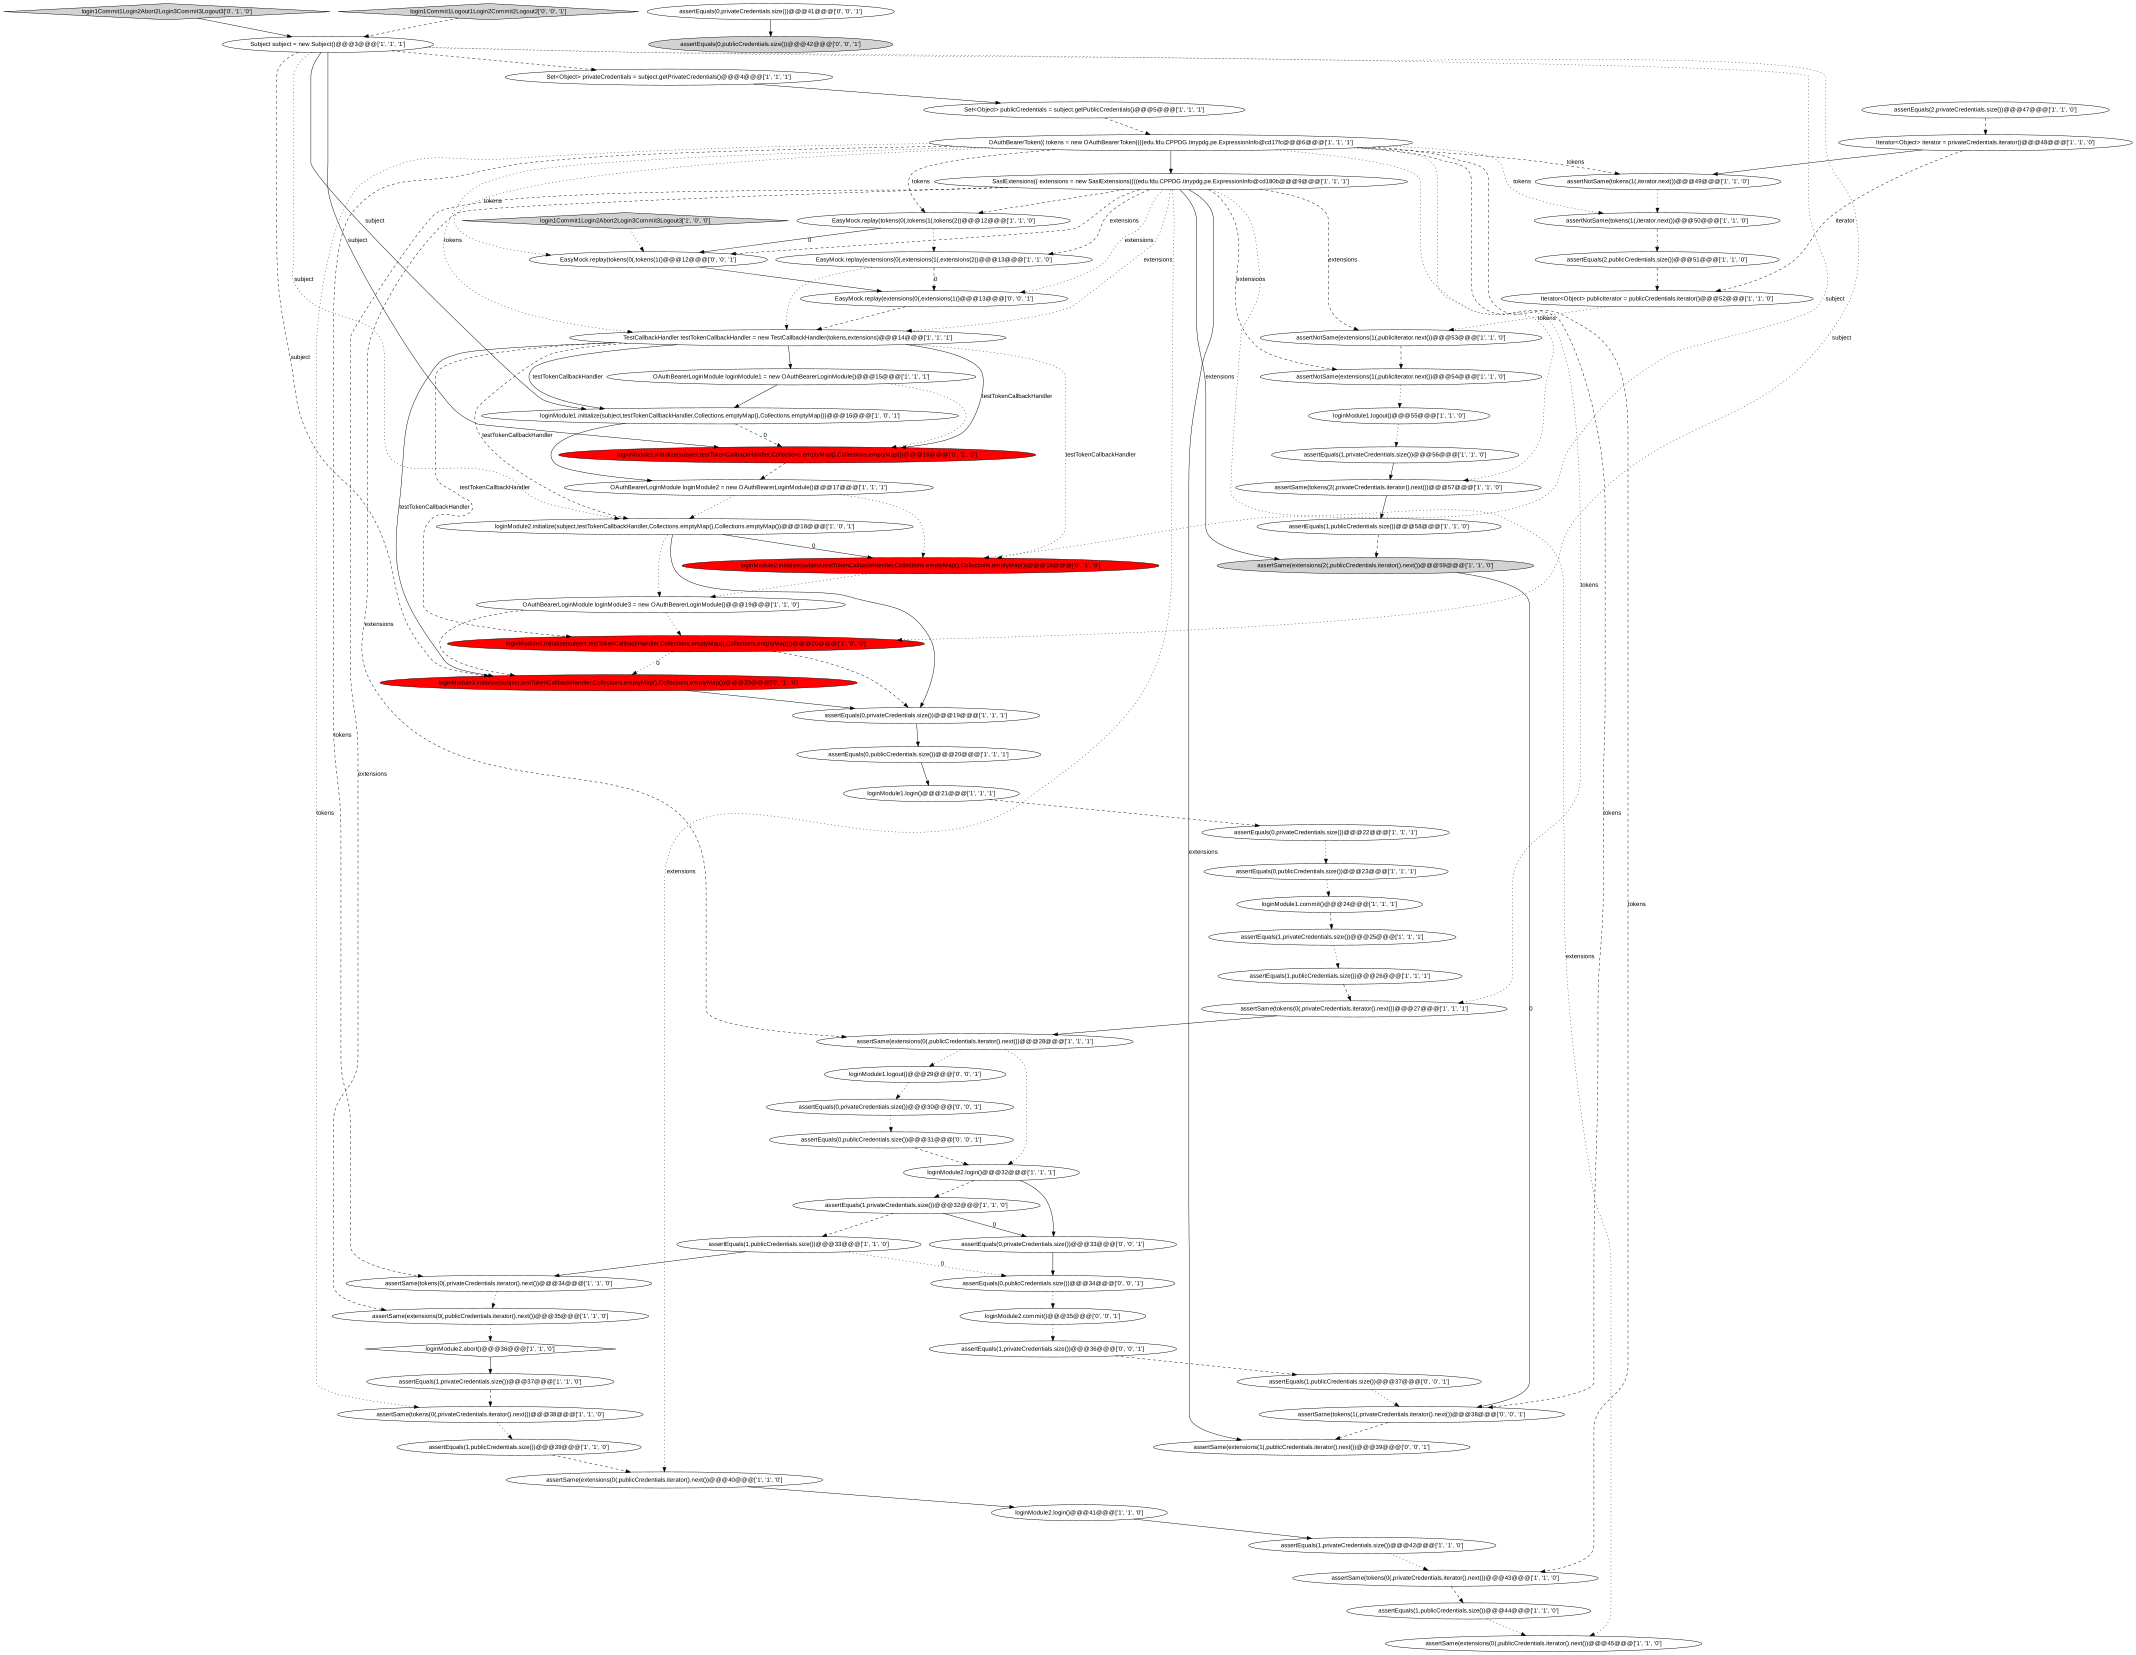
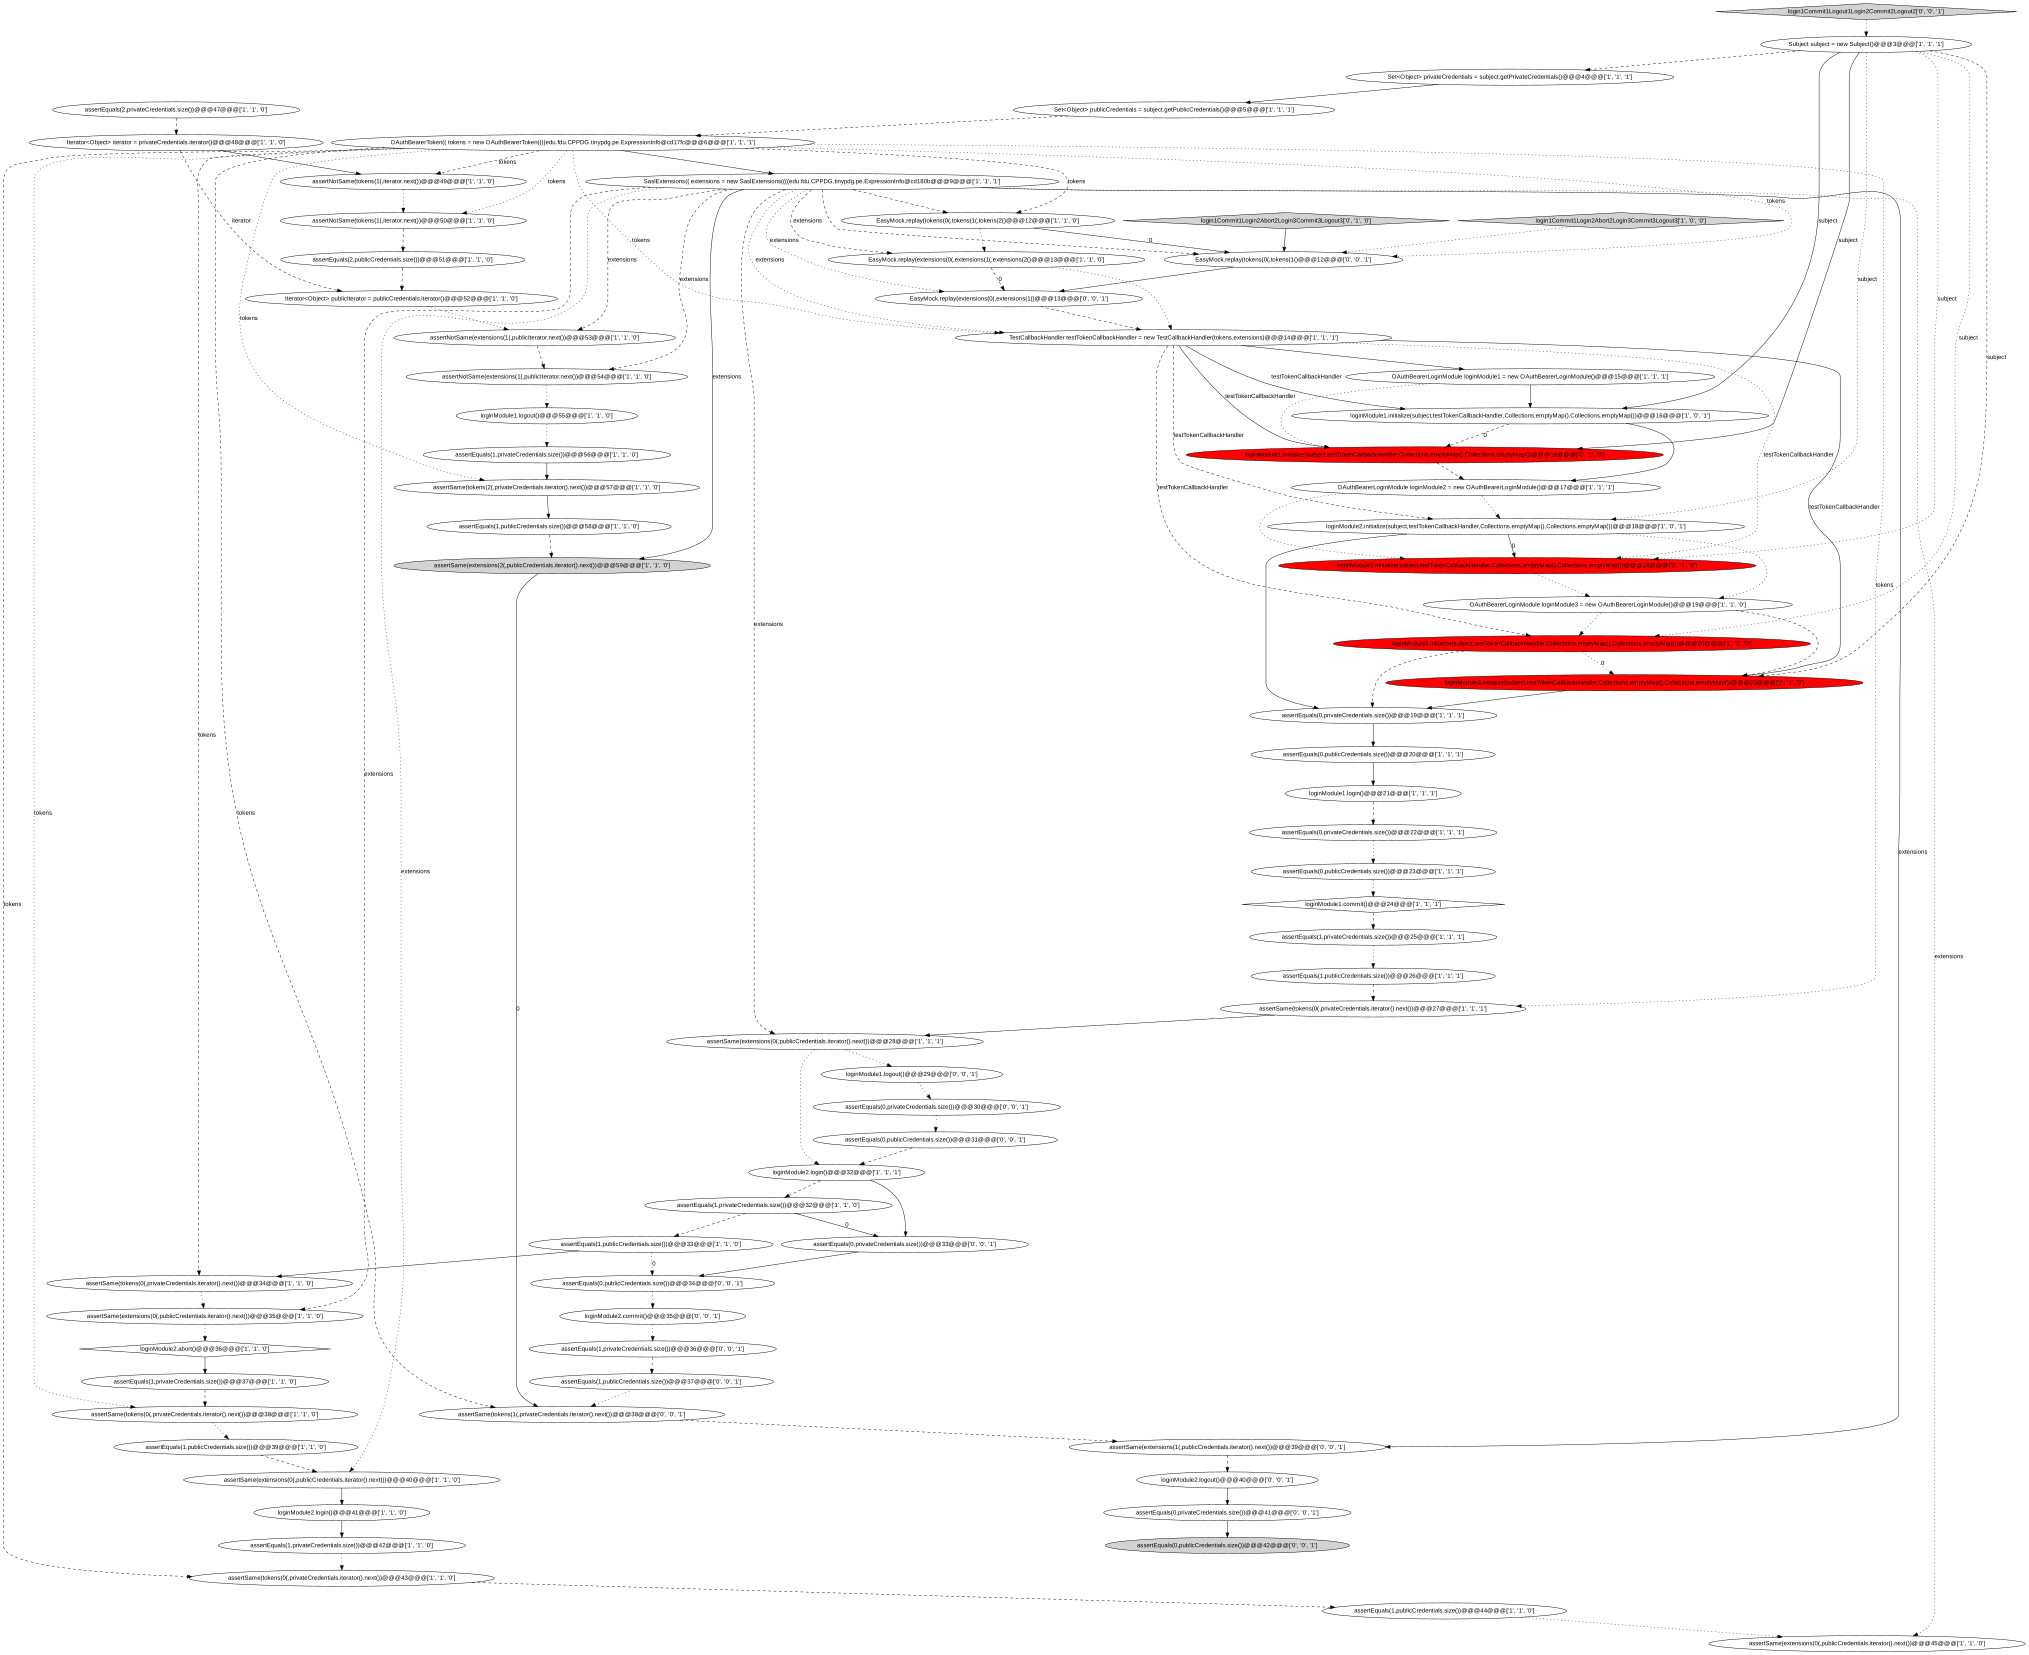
edge "login1Commit1Login2Abort2Login3Commit3Logout3['0', '1', '0']" -> "Subject subject = new Subject()@@@3@@@['1', '1', '1']": now "login1Commit1Login2Abort2Login3Commit3Logout3['0', '1', '0']" -> "EasyMock.replay(tokens(0(,tokens(1()@@@12@@@['0', '0', '1']"
edge "login1Commit1Logout1Login2Commit2Logout2['0', '0', '1']" -> "Subject subject = new Subject()@@@3@@@['1', '1', '1']": style dashed -> dotted
node "loginModule1.commit()@@@24@@@['1', '1', '1']": shape ellipse -> diamond
node "loginModule2.logout()@@@40@@@['0', '0', '1']": added
